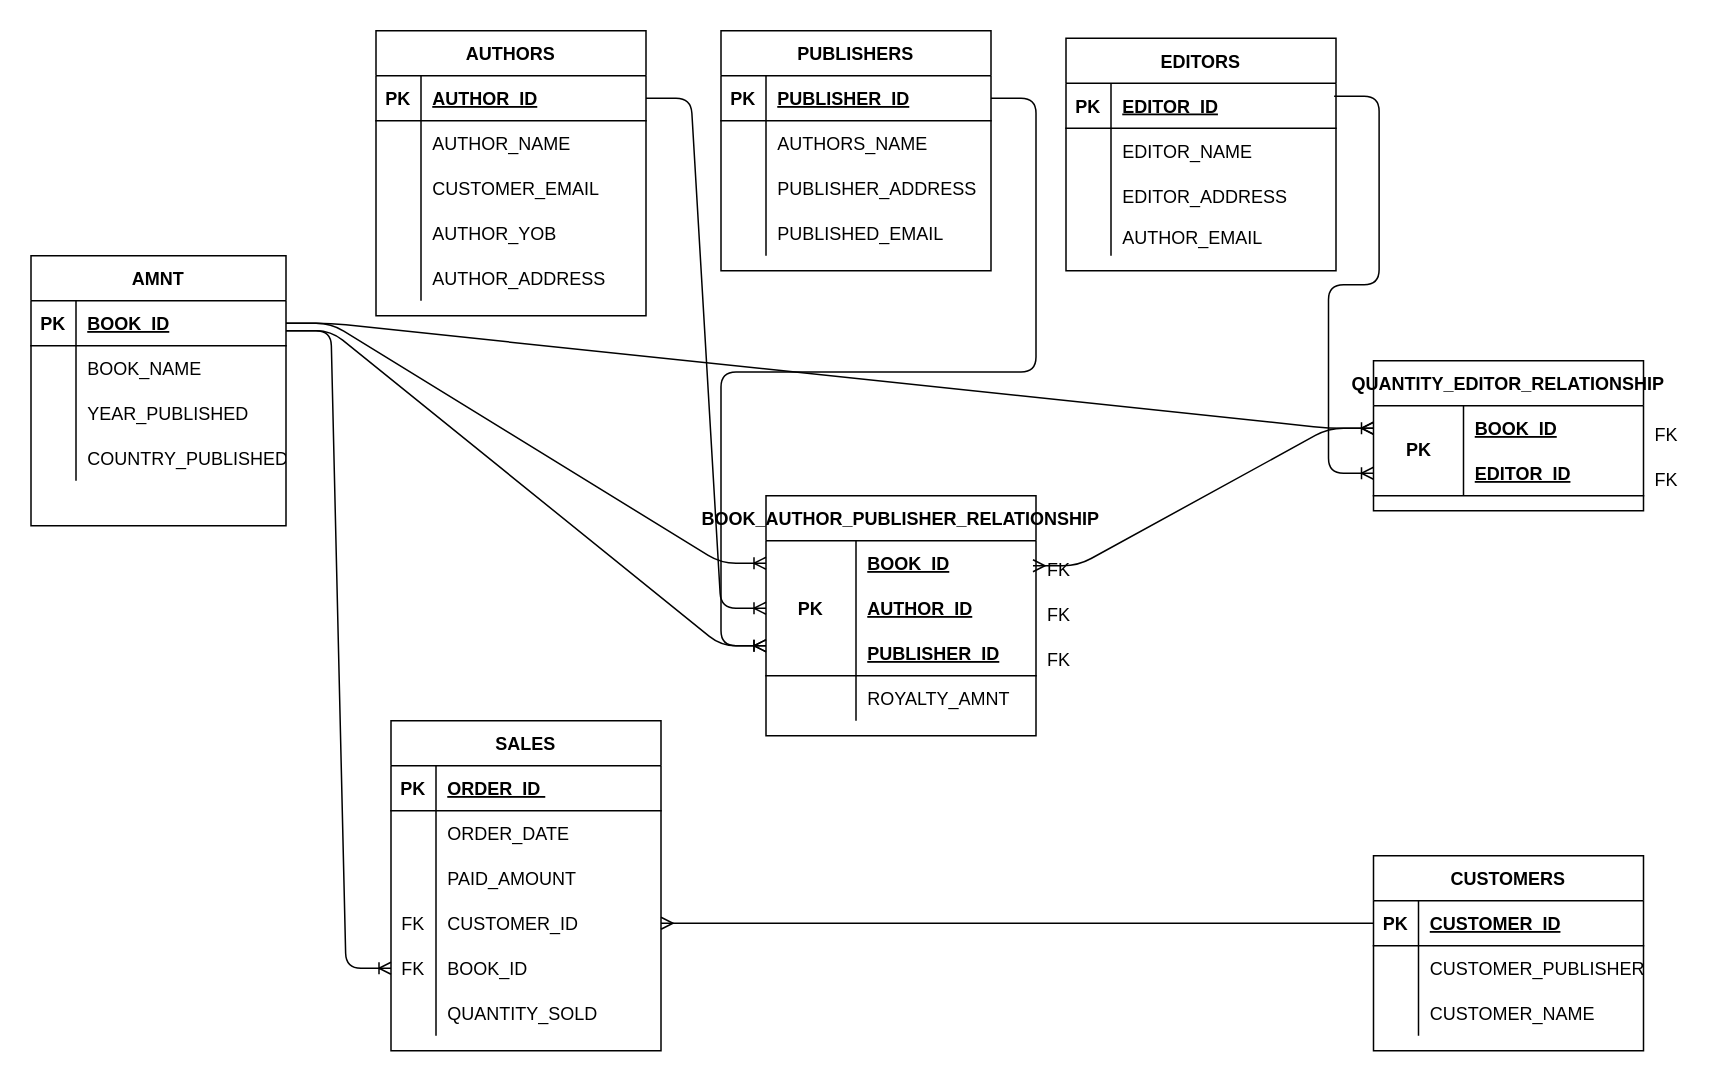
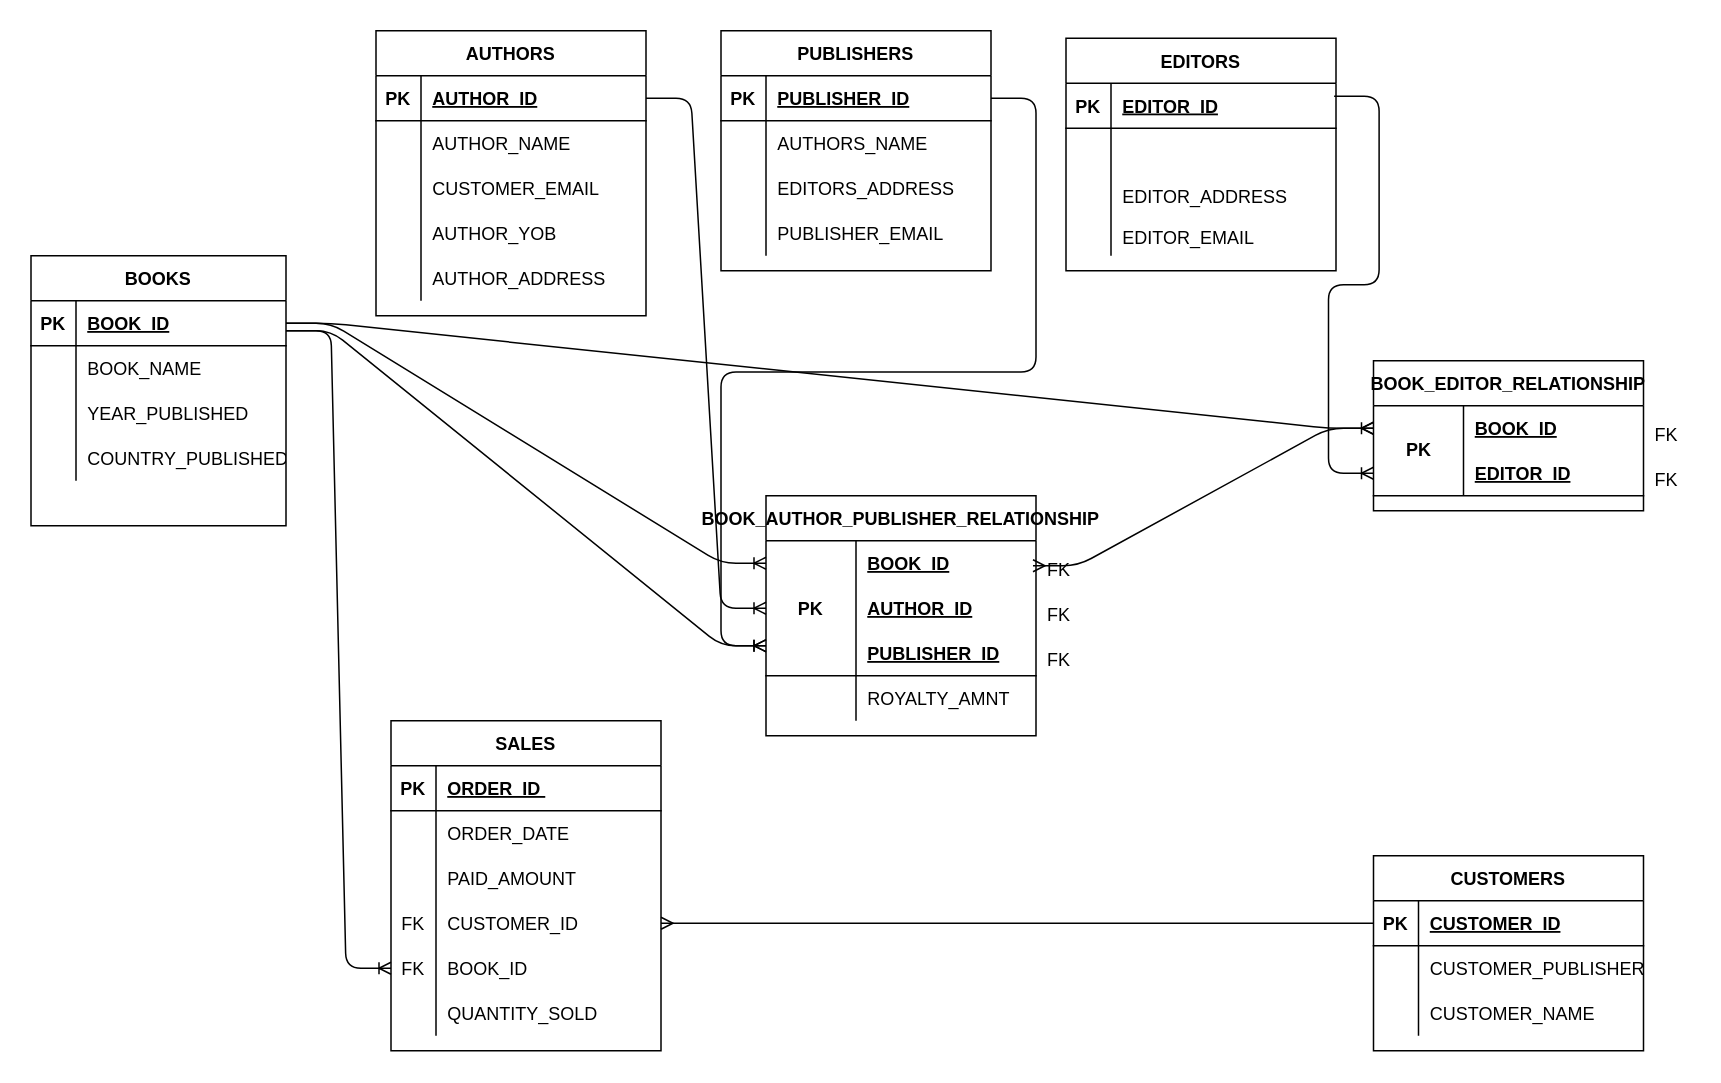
node "EDITOR_NAME": removed
node "PUBLISHER_ADDRESS": label "PUBLISHER_ADDRESS" -> "EDITORS_ADDRESS"
node "PUBLISHED_EMAIL": label "PUBLISHED_EMAIL" -> "PUBLISHER_EMAIL"
node "AUTHOR_EMAIL": label "AUTHOR_EMAIL" -> "EDITOR_EMAIL"
node "AMNT": label "AMNT" -> "BOOKS"
node "QUANTITY_EDITOR_RELATIONSHIP": label "QUANTITY_EDITOR_RELATIONSHIP" -> "BOOK_EDITOR_RELATIONSHIP"
